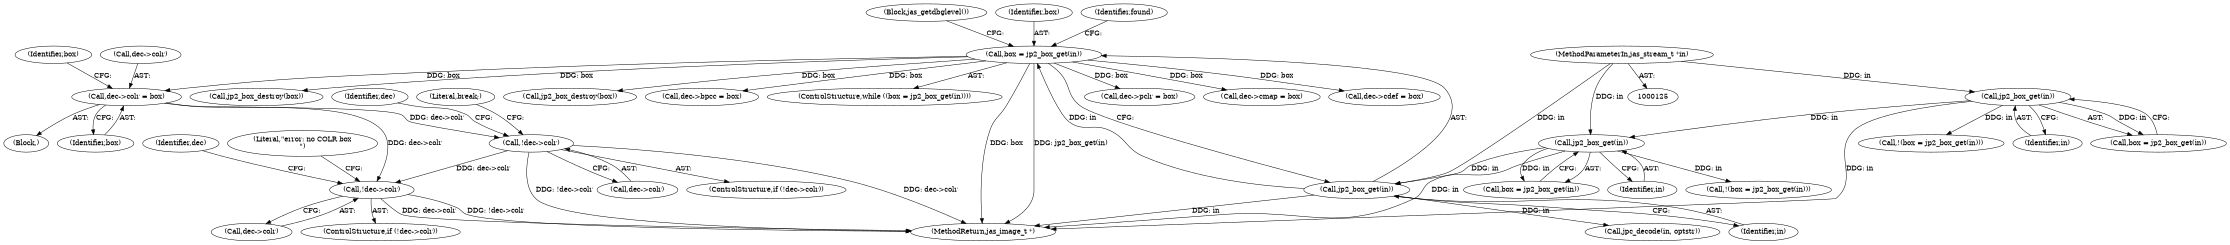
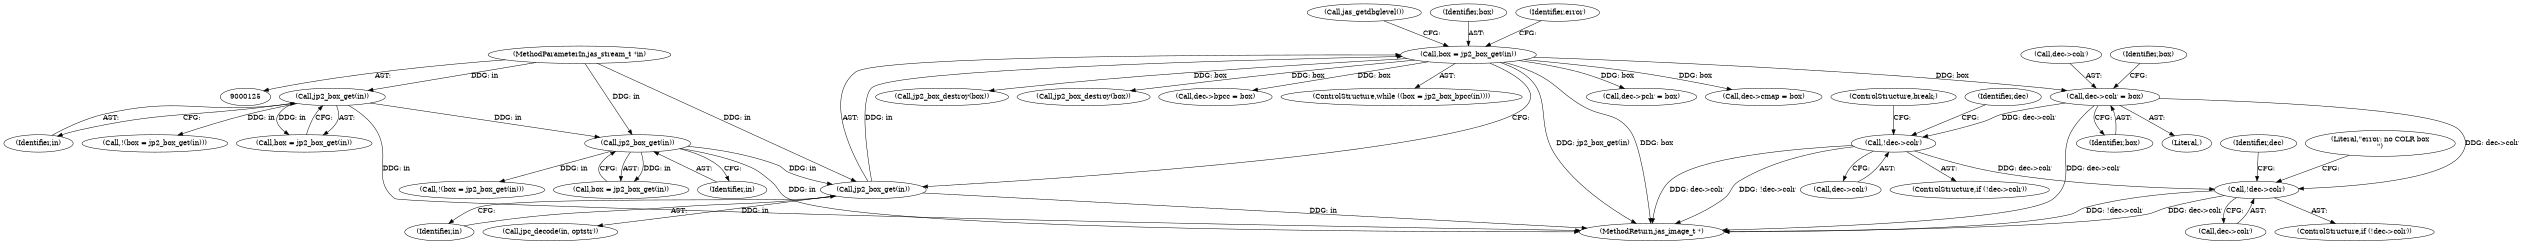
node "(Block,jas_getdbglevel())": label "(Block,jas_getdbglevel())" -> "(Call,jas_getdbglevel())"
node "(Identifier,found)": label "(Identifier,found)" -> "(Identifier,error)"
node "(Literal,break;)": label "(Literal,break;)" -> "(ControlStructure,break;)"
node "(ControlStructure,while ((box = jp2_box_get(in))))": label "(ControlStructure,while ((box = jp2_box_get(in))))" -> "(ControlStructure,while ((box = jp2_box_bpcc(in))))"
node "(Call,dec->cdef = box)": removed
node "1000125": label "1000125" -> "9000125"
node "(Block,)": label "(Block,)" -> "(Literal,)"
edge "(Call,dec->colr = box)" -> "(MethodReturn,jas_image_t *)": added, label "DDG: dec->colr"
